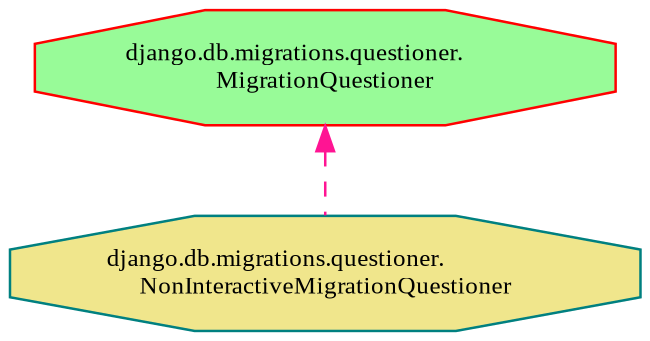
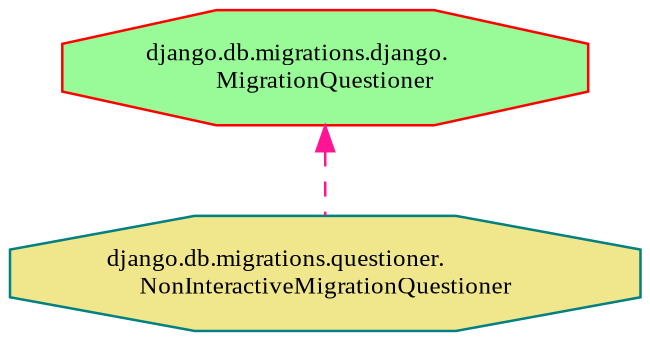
node "django.db.migrations.questioner. MigrationQuestioner": label "django.db.migrations.questioner. MigrationQuestioner" -> "django.db.migrations.django. MigrationQuestioner"
